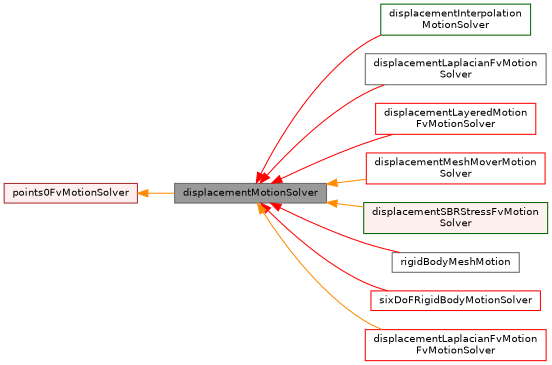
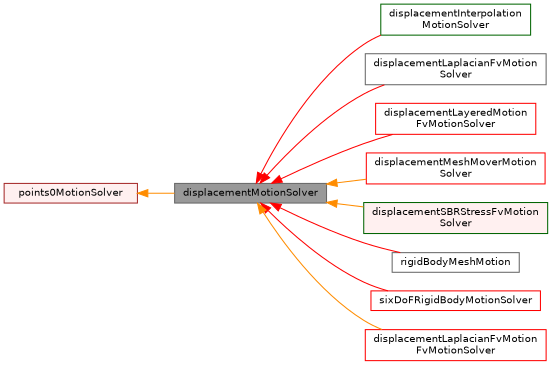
node "points0FvMotionSolver": label "points0FvMotionSolver" -> "points0MotionSolver"
